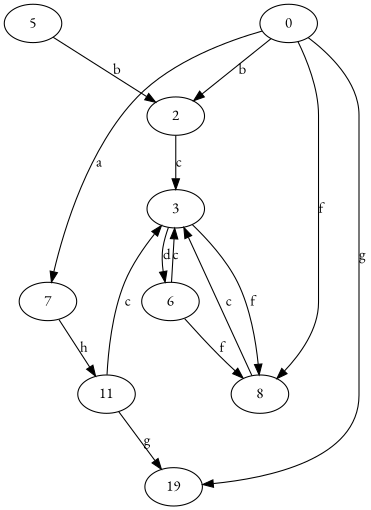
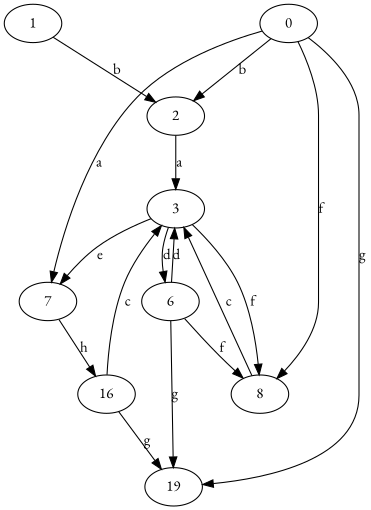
node "5": label "5" -> "1"
edge "2" -> "3": label "c" -> "a"
edge "3" -> "7": added, label "e"
edge "6" -> "3": label "c" -> "d"
edge "6" -> "19": added, label "g"
node "11": label "11" -> "16"
